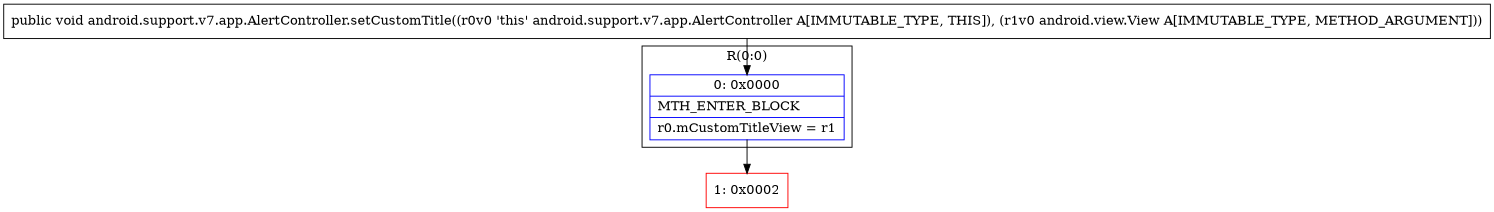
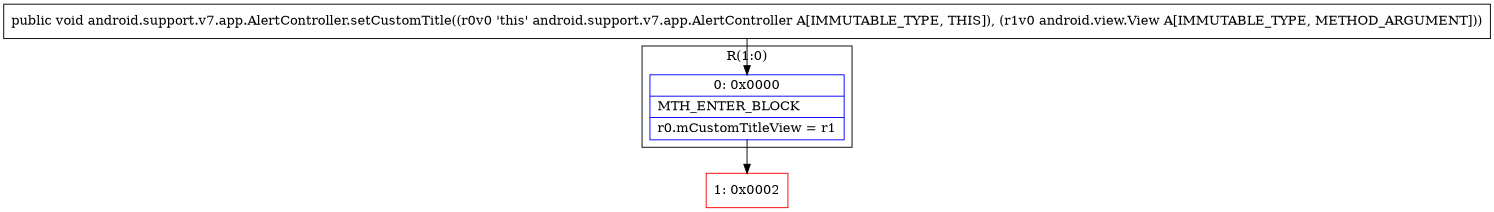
cluster "R(0:0)": label "R(0:0)" -> "R(1:0)"
